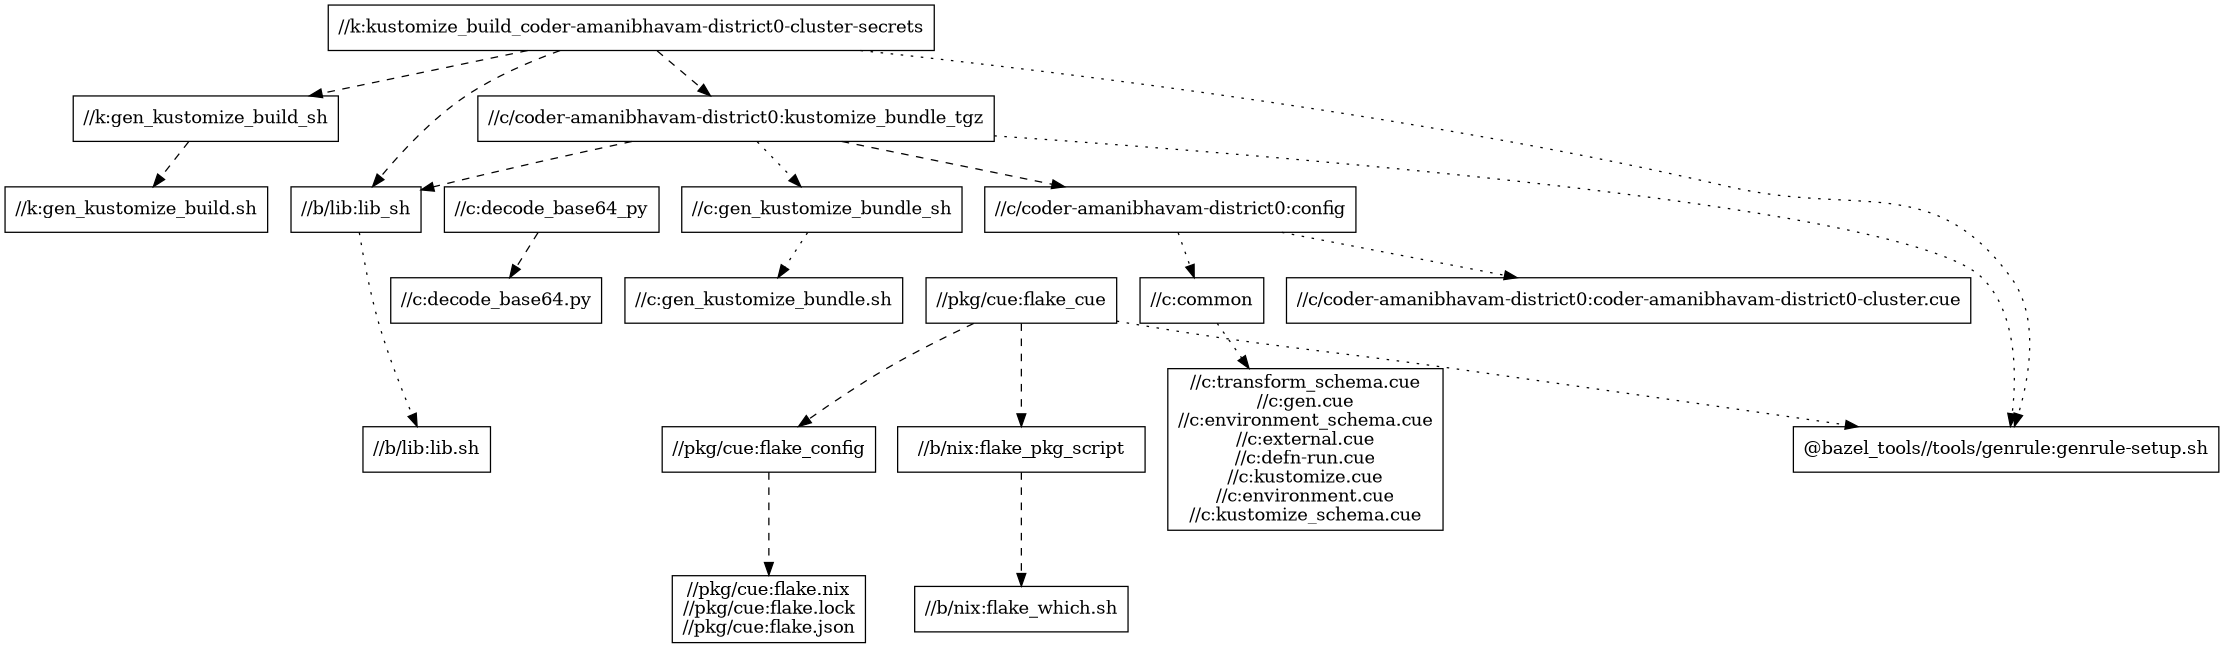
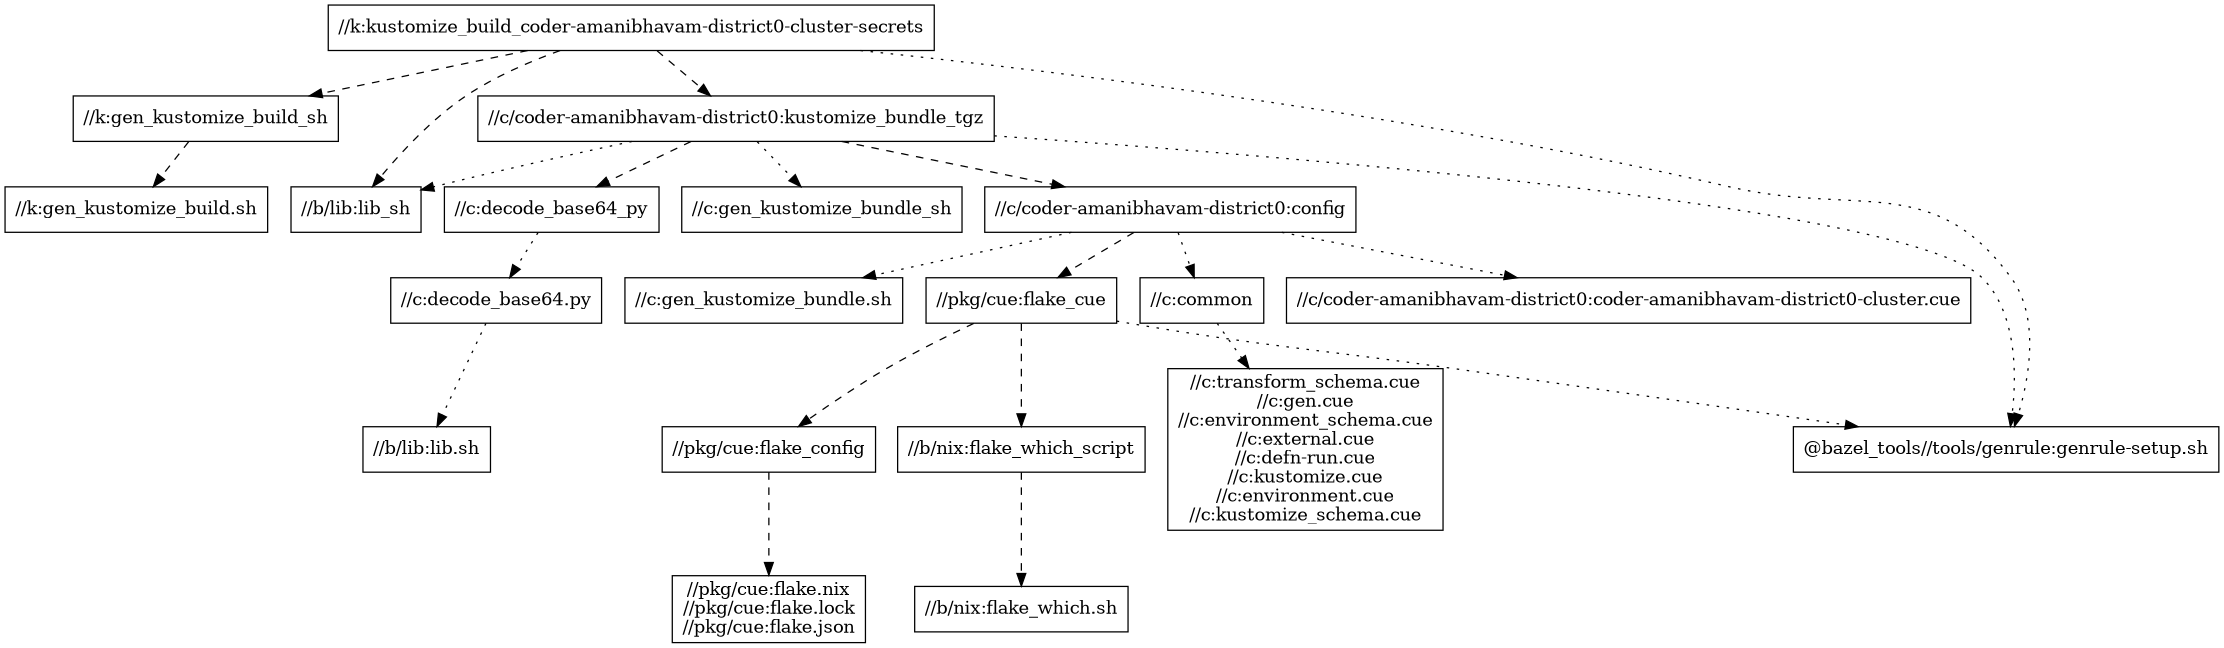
edge "//c/coder-amanibhavam-district0:kustomize_bundle_tgz" -> "//c:decode_base64_py": added
edge "//c/coder-amanibhavam-district0:kustomize_bundle_tgz" -> "//b/lib:lib_sh": style dashed -> dotted
edge "//c:decode_base64_py" -> "//c:decode_base64.py": style dashed -> dotted
edge "//c:gen_kustomize_bundle_sh" -> "//c:gen_kustomize_bundle.sh": now "//c/coder-amanibhavam-district0:config" -> "//c:gen_kustomize_bundle.sh"
edge "//c/coder-amanibhavam-district0:config" -> "//pkg/cue:flake_cue": added
edge "//b/lib:lib_sh" -> "//b/lib:lib.sh": now "//c:decode_base64.py" -> "//b/lib:lib.sh"
node "//b/nix:flake_pkg_script": label "//b/nix:flake_pkg_script" -> "//b/nix:flake_which_script"
